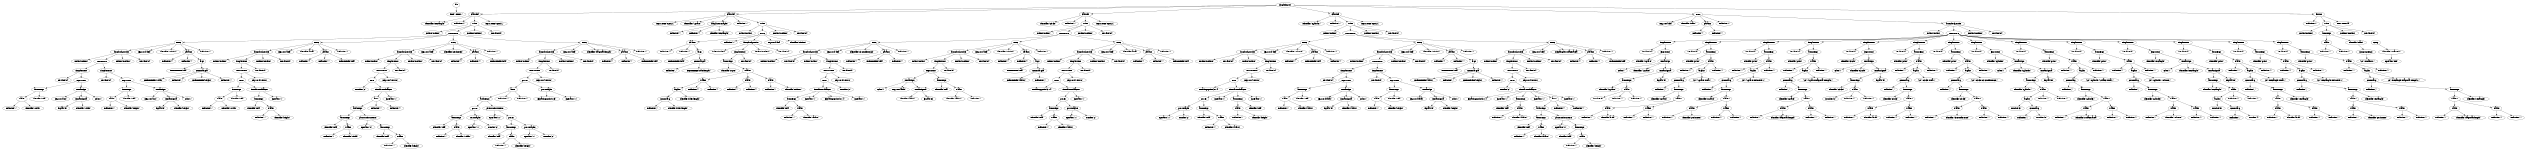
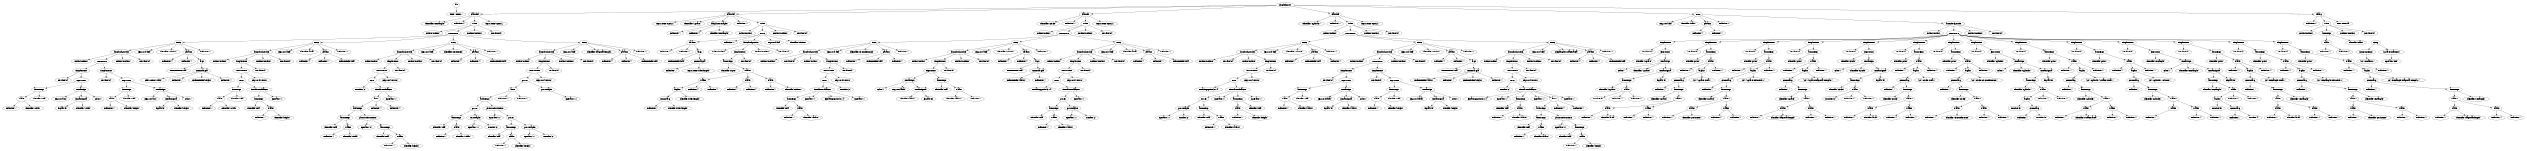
node "If_stmt": label "If_stmt" -> "If_arg"
edge "Identifer(main)" -> "comp_op_expr": now "comp" -> "comp_op_expr"
node "Identifer(__name__)": label "Identifer(__name__)" -> "Square(__name__)"
node "IDENTIFIER(side_length)": label "IDENTIFIER(side_length)" -> "KEYWORD(side_length)"
node "IDENTIFIER(width)": label "IDENTIFIER(width)" -> "KEYWORD(width)"
node "FLoating_point(0.5)": removed
node "Identifer(volume)": removed
